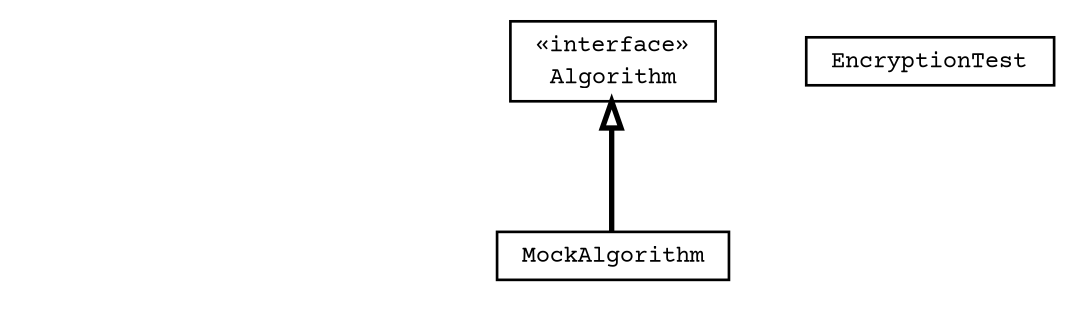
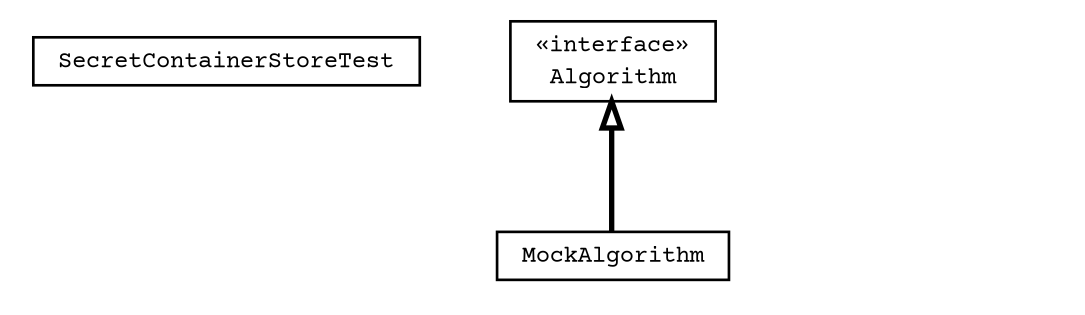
node "SecretContainerStoreTest": added
node "EncryptionTest": removed
